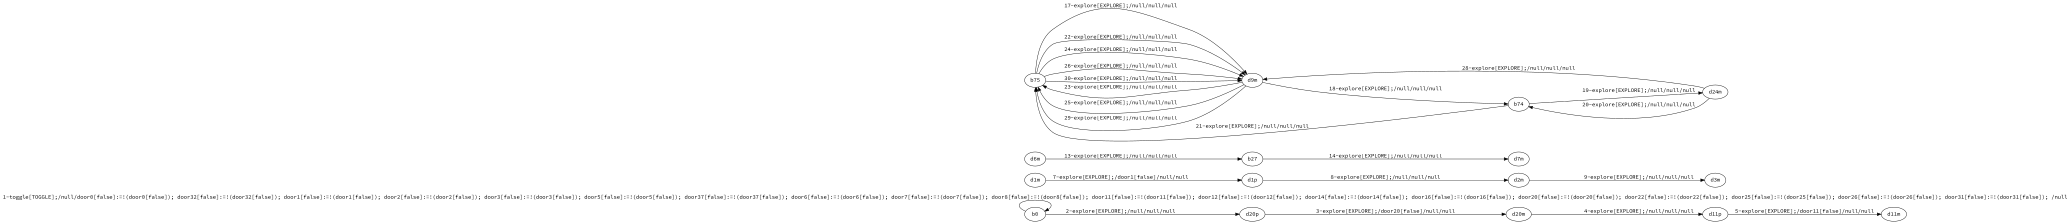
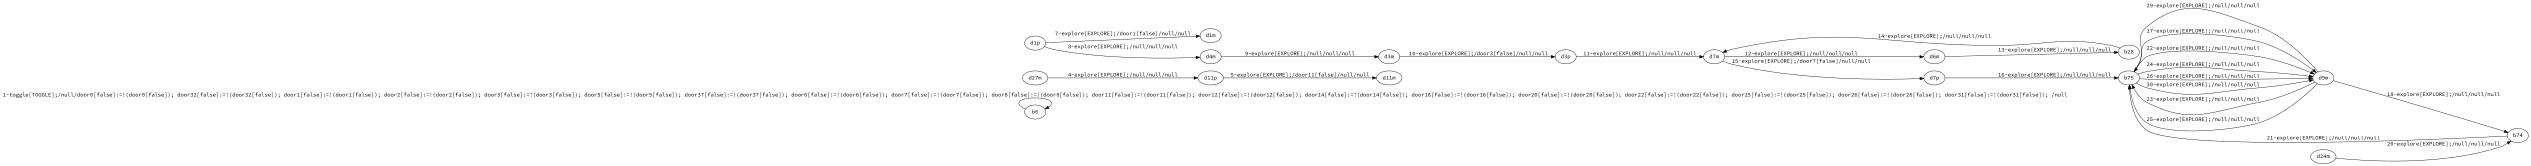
node "d3p": added
edge "d7m" -> "d6m": added, label "12-explore[EXPLORE];/null/null/null"
edge "d24m" -> "d9m": removed, label "28-explore[EXPLORE];/null/null/null"
node "d7p": added
edge "b74" -> "d24m": removed, label "19-explore[EXPLORE];/null/null/null"
node "b27": label "b27" -> "b28"
edge "d1m" -> "d1p": reversed
node "d2m": label "d2m" -> "d4m"
node "d20p": removed
node "d20m": label "d20m" -> "d27m"
